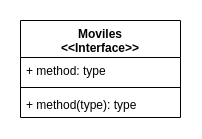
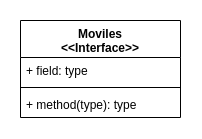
node "+ method: type": label "+ method: type" -> "+ field: type"
